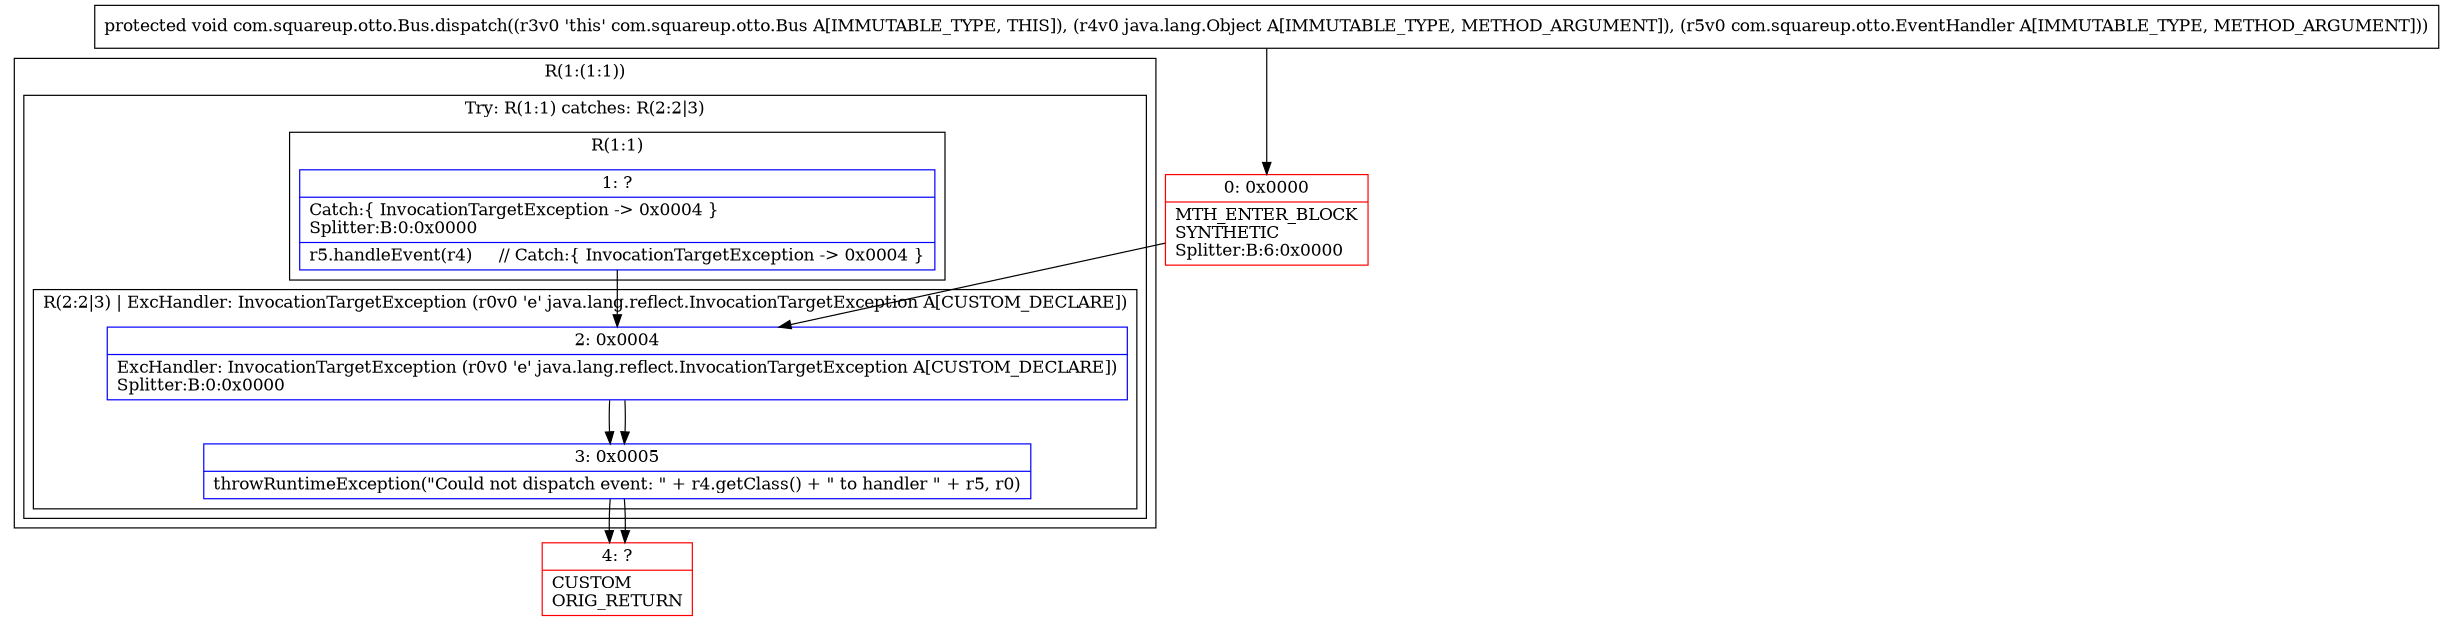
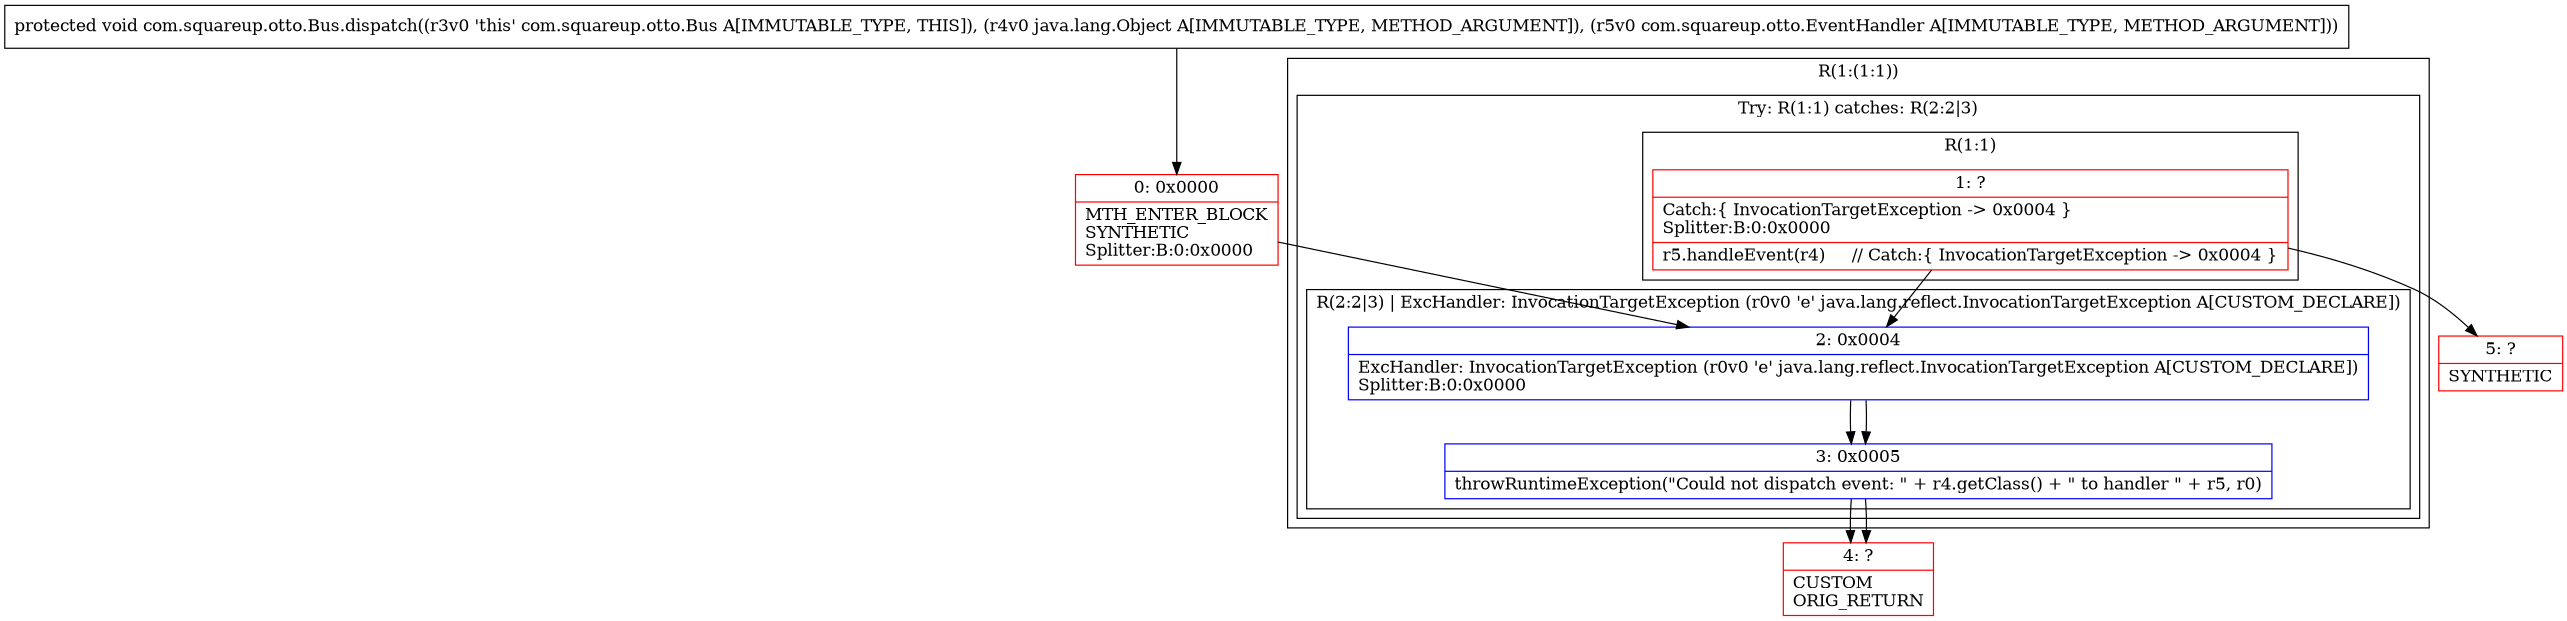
node "1: ?": color blue -> red
node "0: 0x0000": text "Splitter:B:6:0x0000" -> "Splitter:B:0:0x0000"
node "5: ?": added
